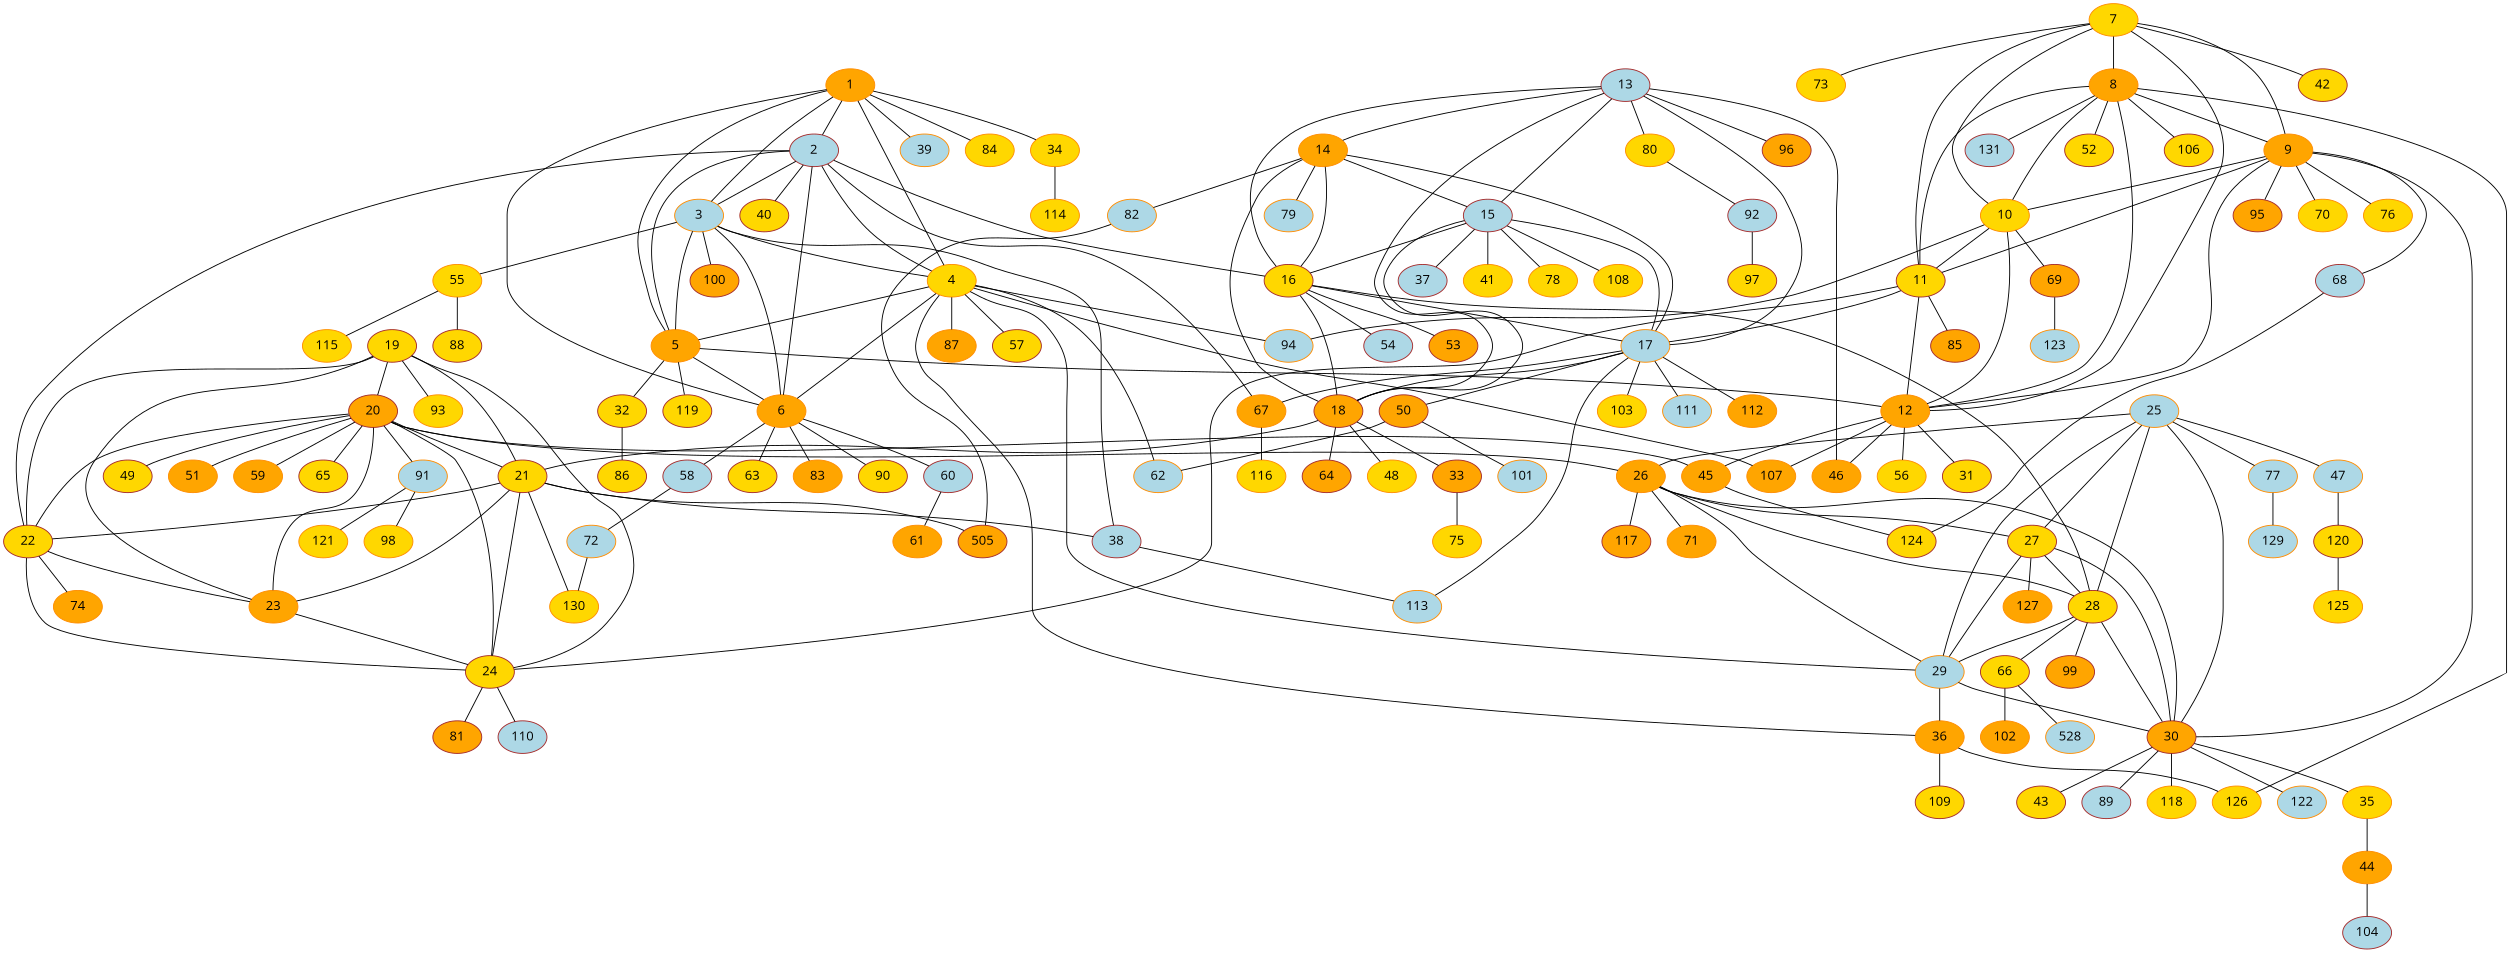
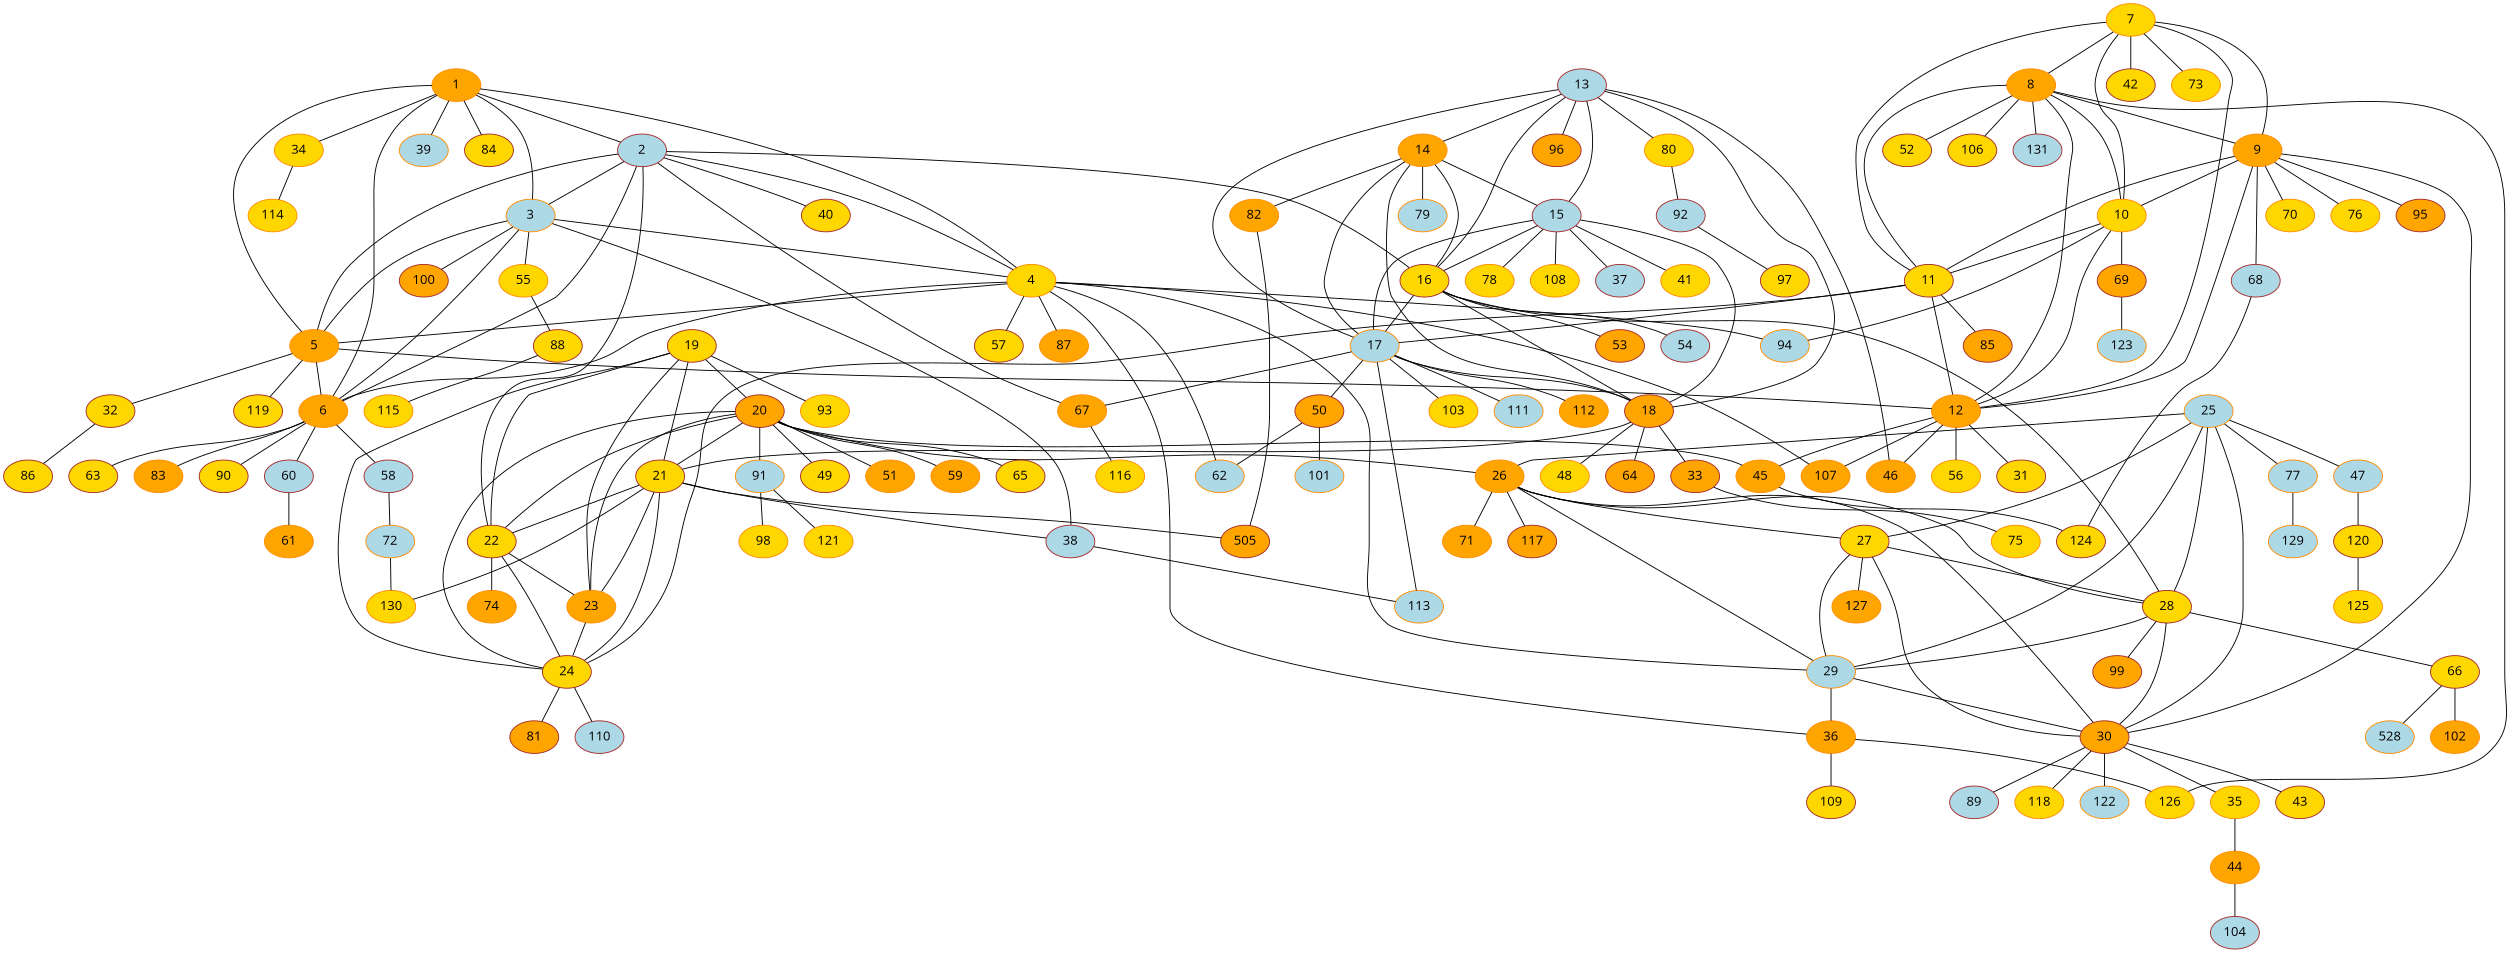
node "84": color darkorange -> brown
node "82": fillcolor lightblue -> orange
edge "55" -- "115": now "88" -- "115"
